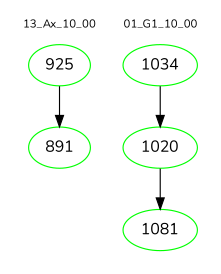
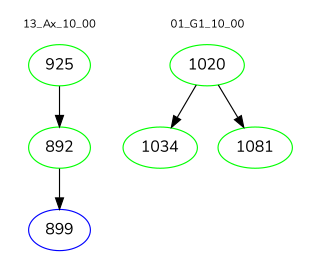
edge "1034" -> "1020": reversed
node "891": label "891" -> "892"
node "899": added
